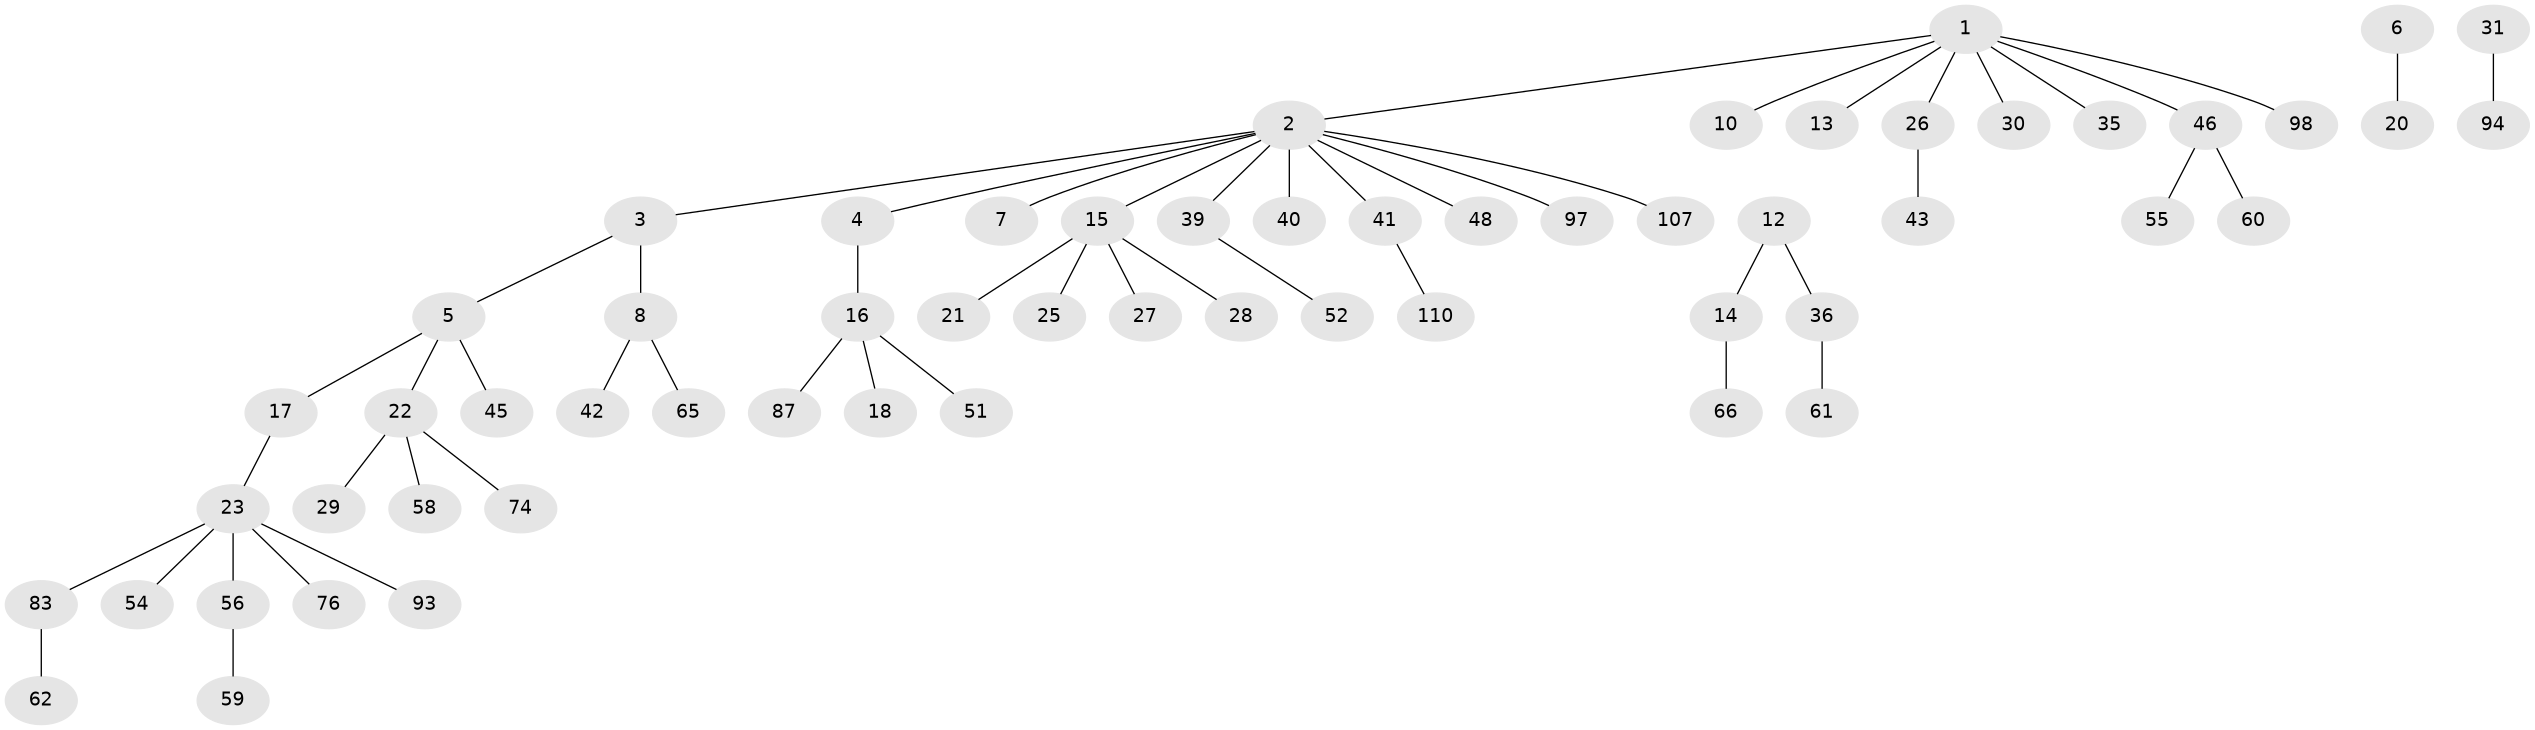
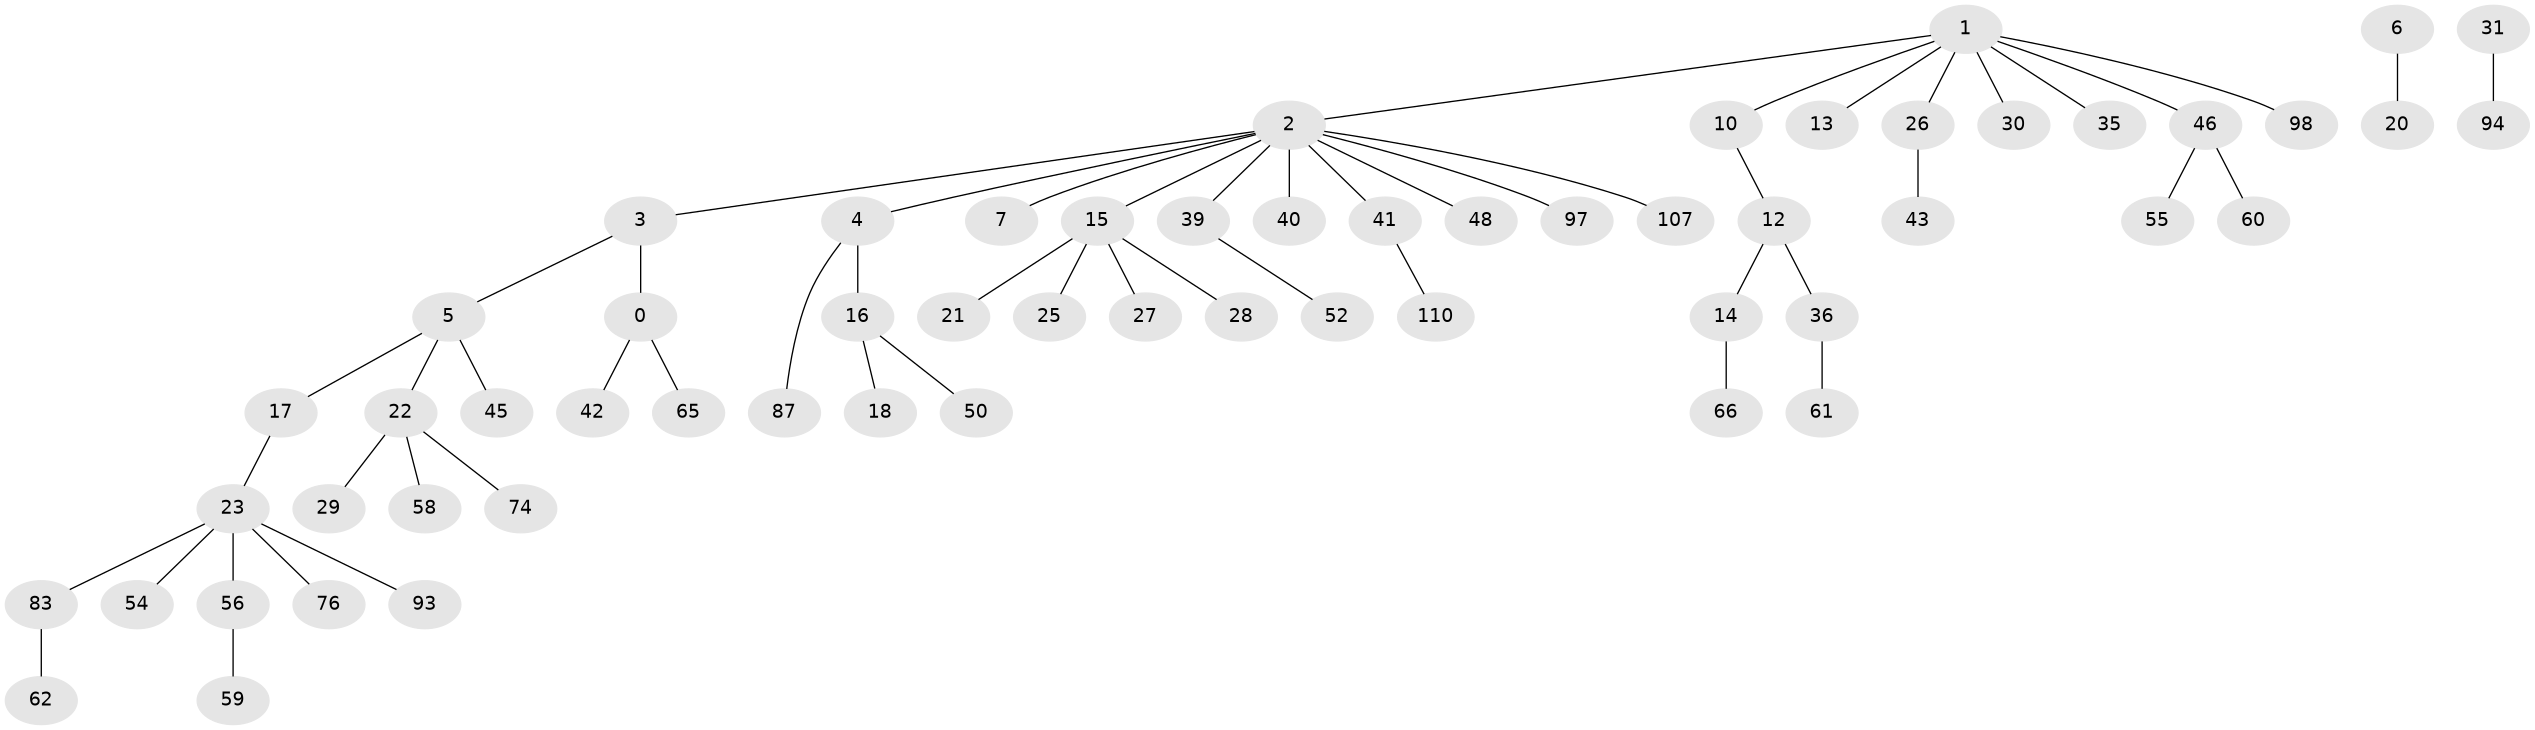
edge "10" -- "12": added
node "8": label "8" -> "0"
edge "16" -- "87": now "4" -- "87"
node "51": label "51" -> "50"
